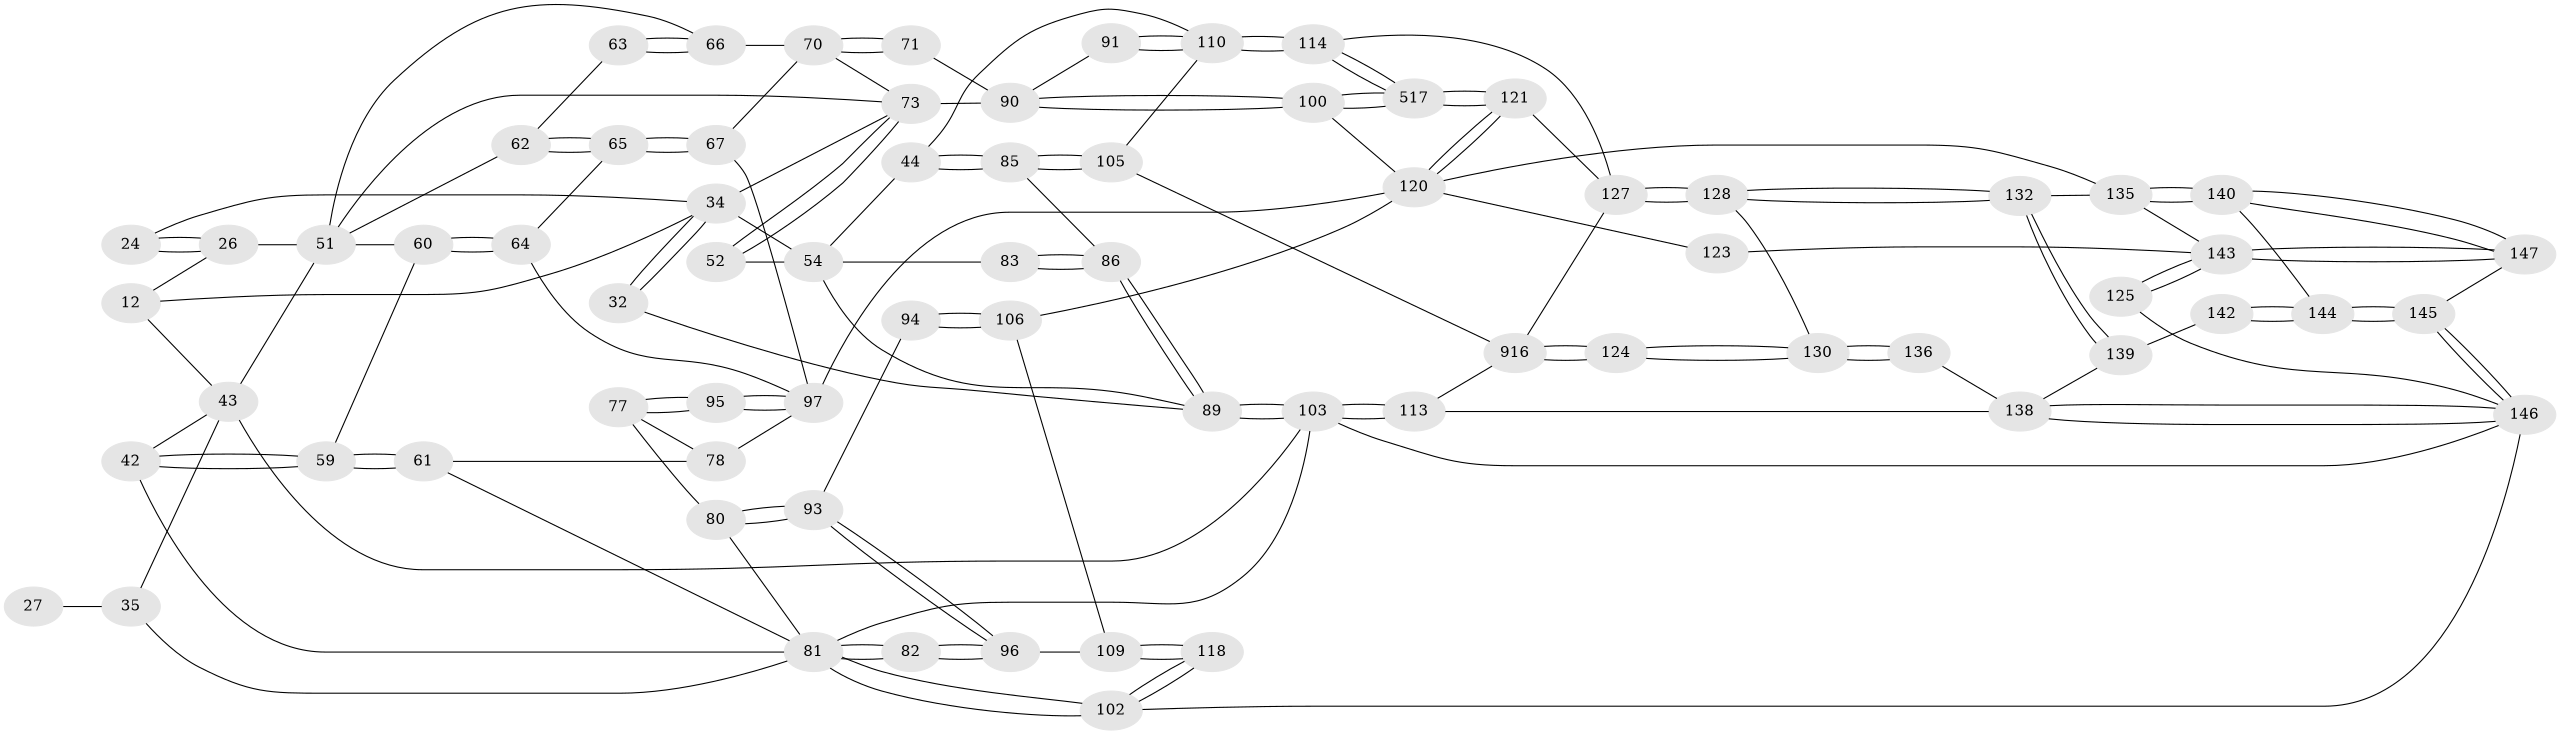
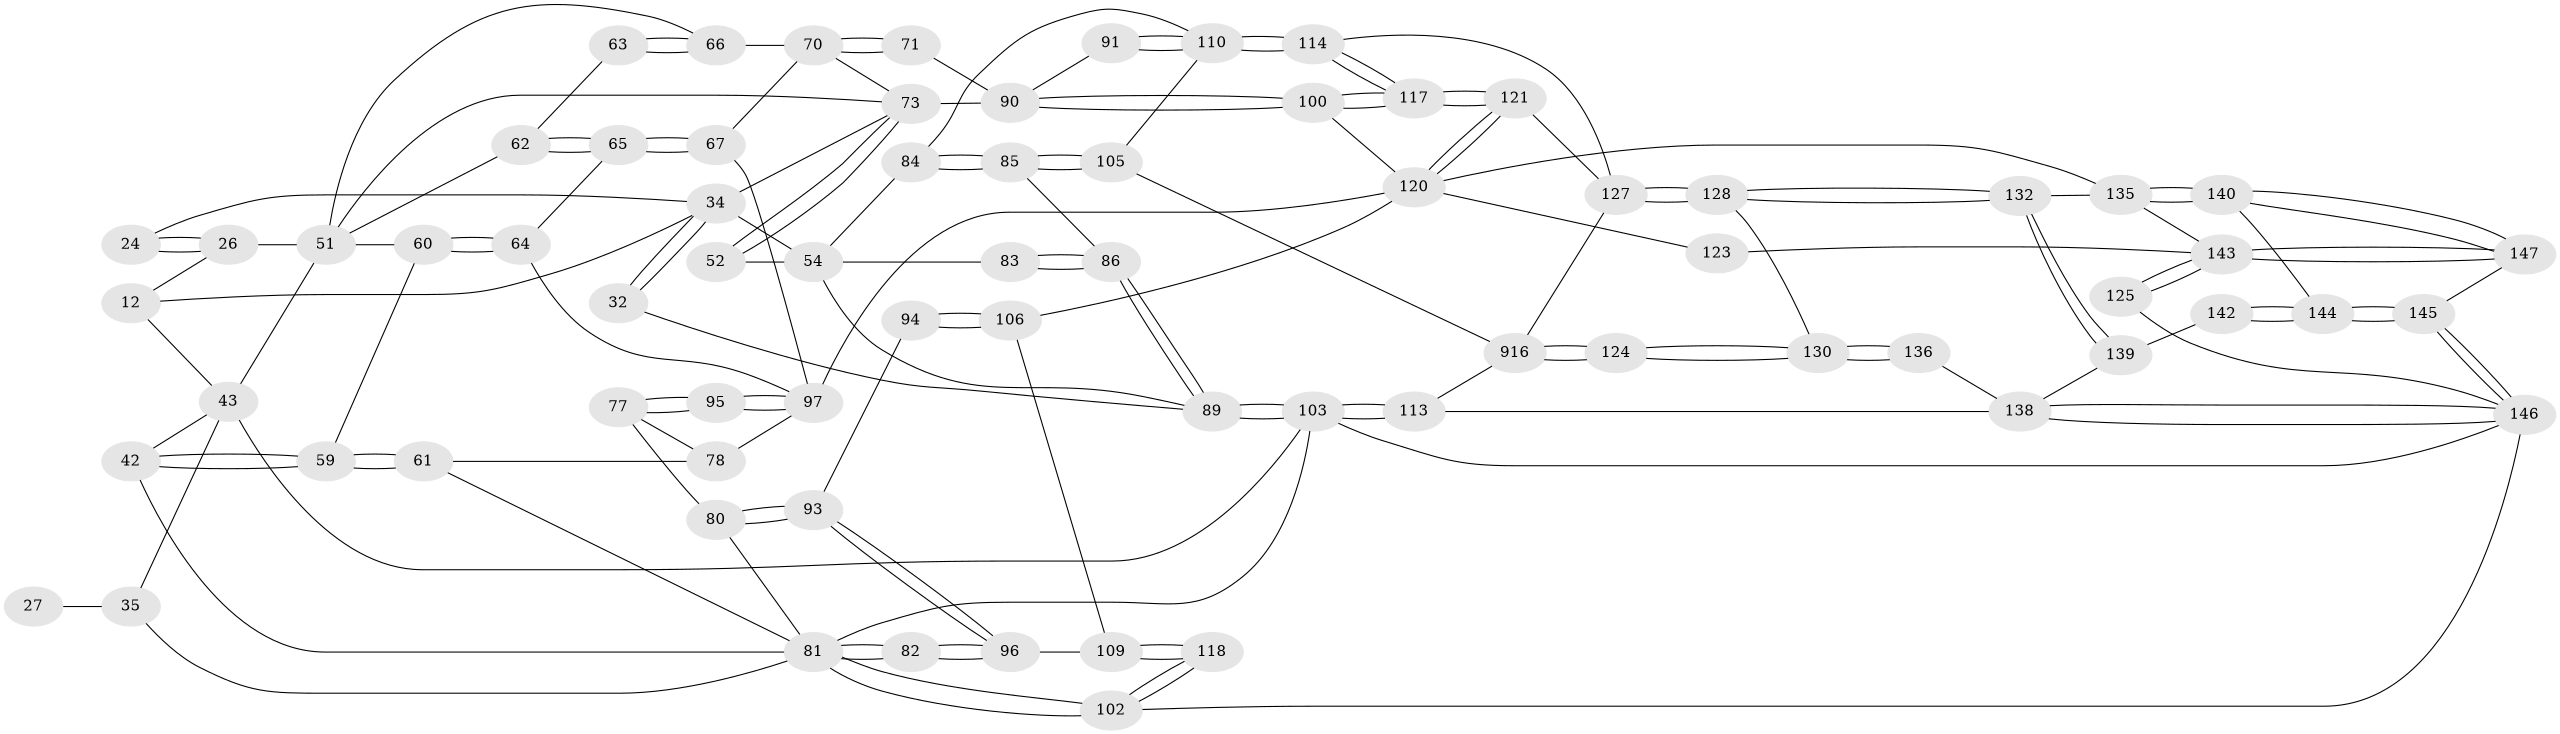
node "517": label "517" -> "117"
node "44": label "44" -> "84"
